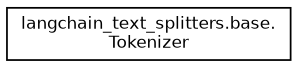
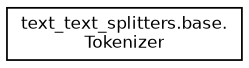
node "langchain_text_splitters.base. Tokenizer": label "langchain_text_splitters.base. Tokenizer" -> "text_text_splitters.base. Tokenizer"
